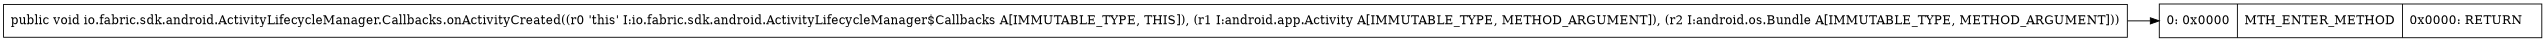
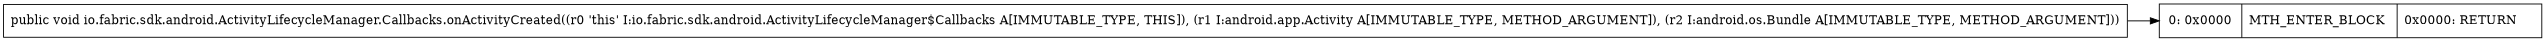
node "0: 0x0000": text "MTH_ENTER_METHOD" -> "MTH_ENTER_BLOCK"
